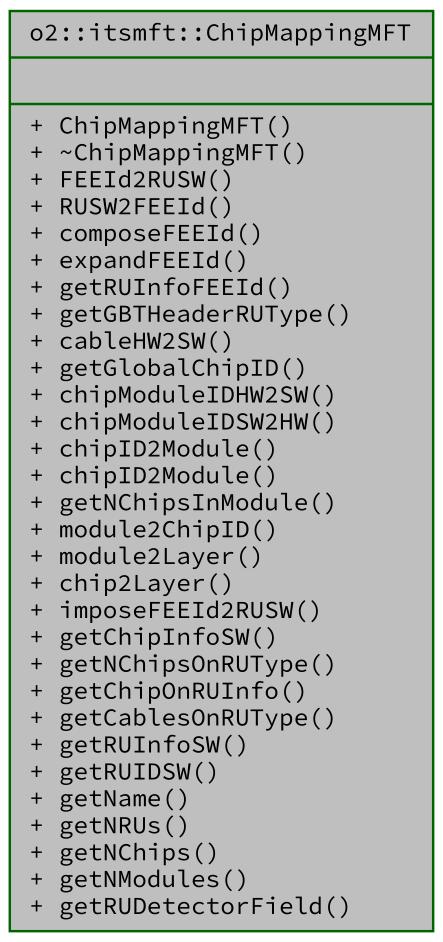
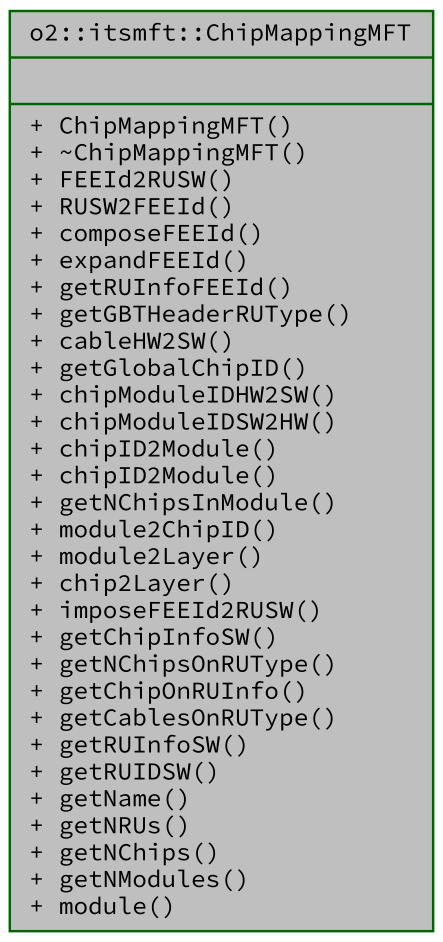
node "o2::itsmft::ChipMappingMFT": text "+ getRUDetectorField()" -> "+ module()"
